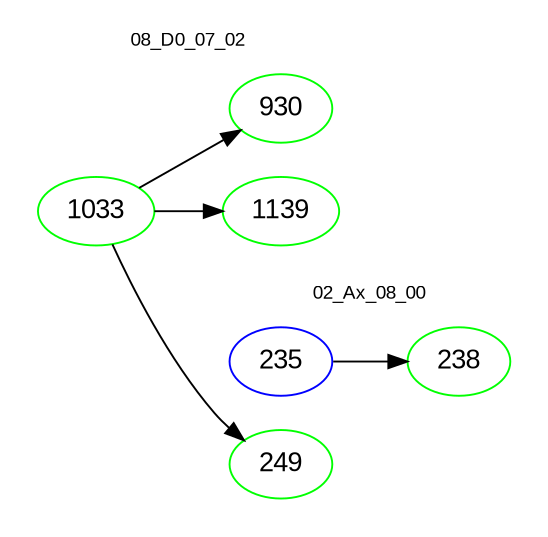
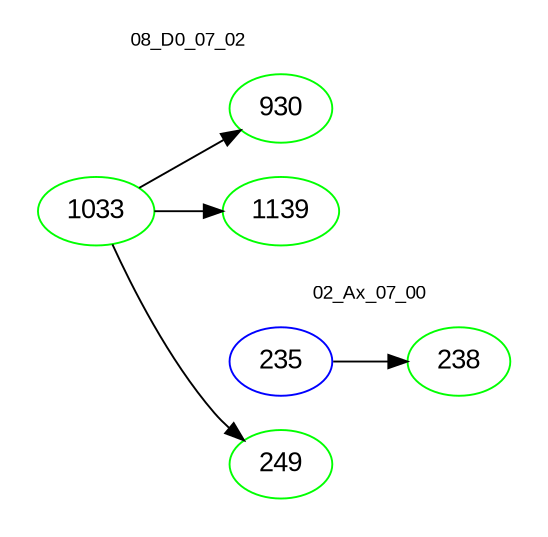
cluster "02_Ax_08_00": label "02_Ax_08_00" -> "02_Ax_07_00"
